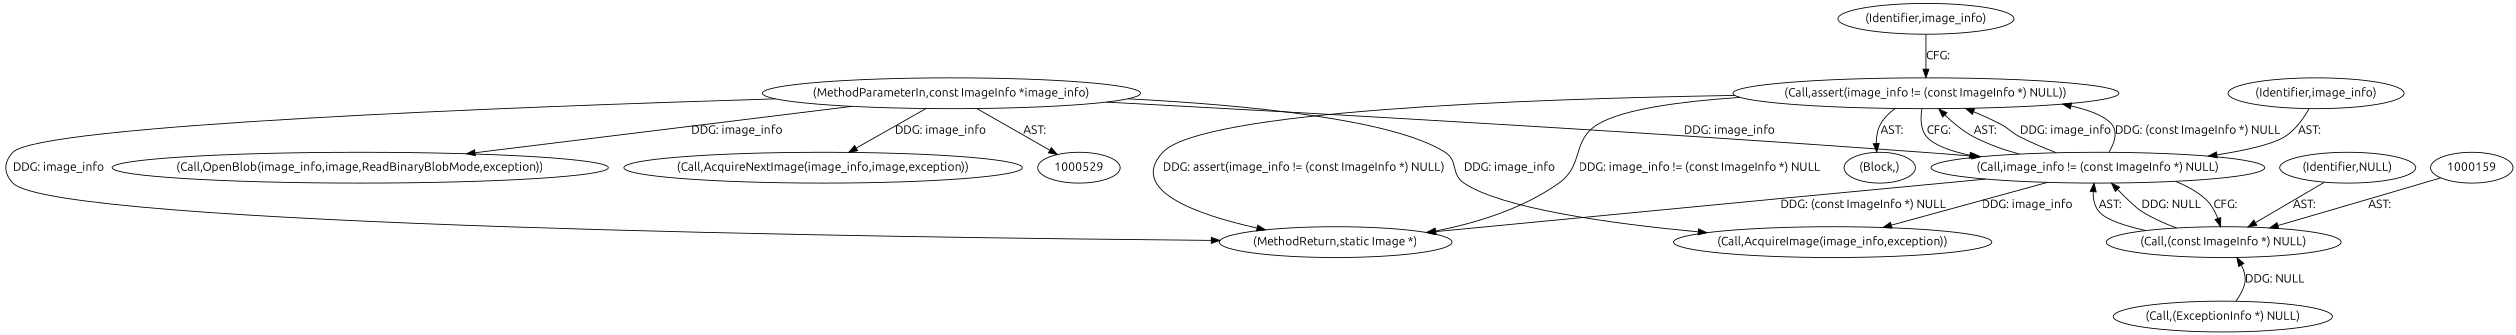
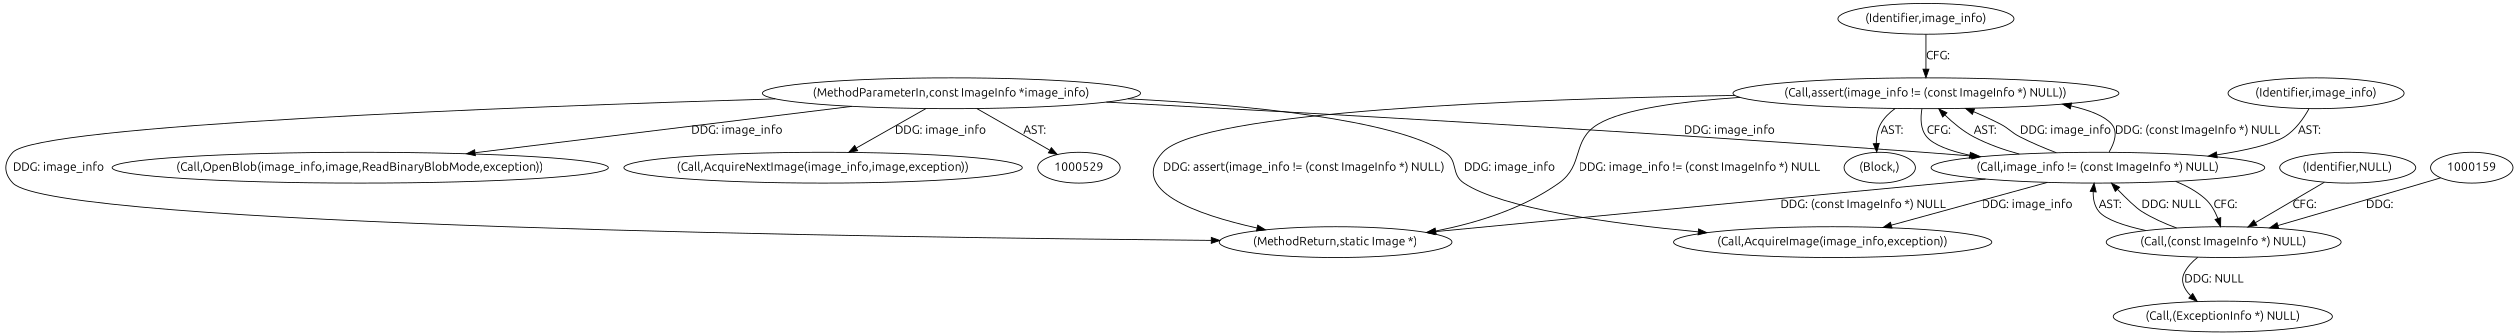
edge "(Identifier,NULL)" -> "(Call,(const ImageInfo *) NULL)": label "AST: " -> "CFG: "
edge "1000159" -> "(Call,(const ImageInfo *) NULL)": label "AST: " -> "DDG: "
edge "(Call,(ExceptionInfo *) NULL)" -> "(Call,(const ImageInfo *) NULL)": reversed
